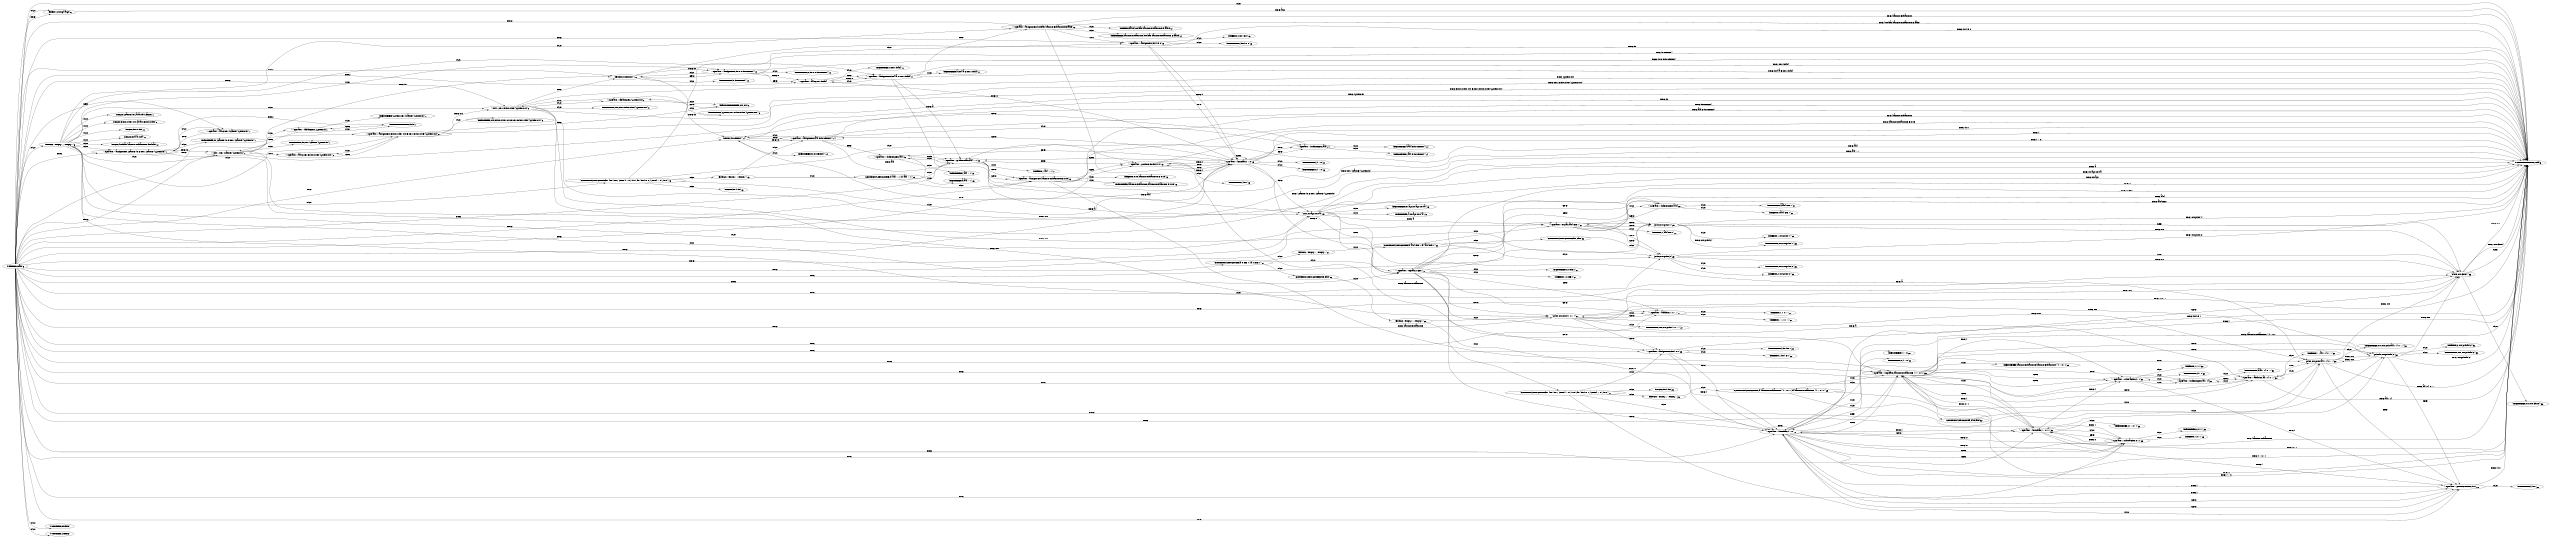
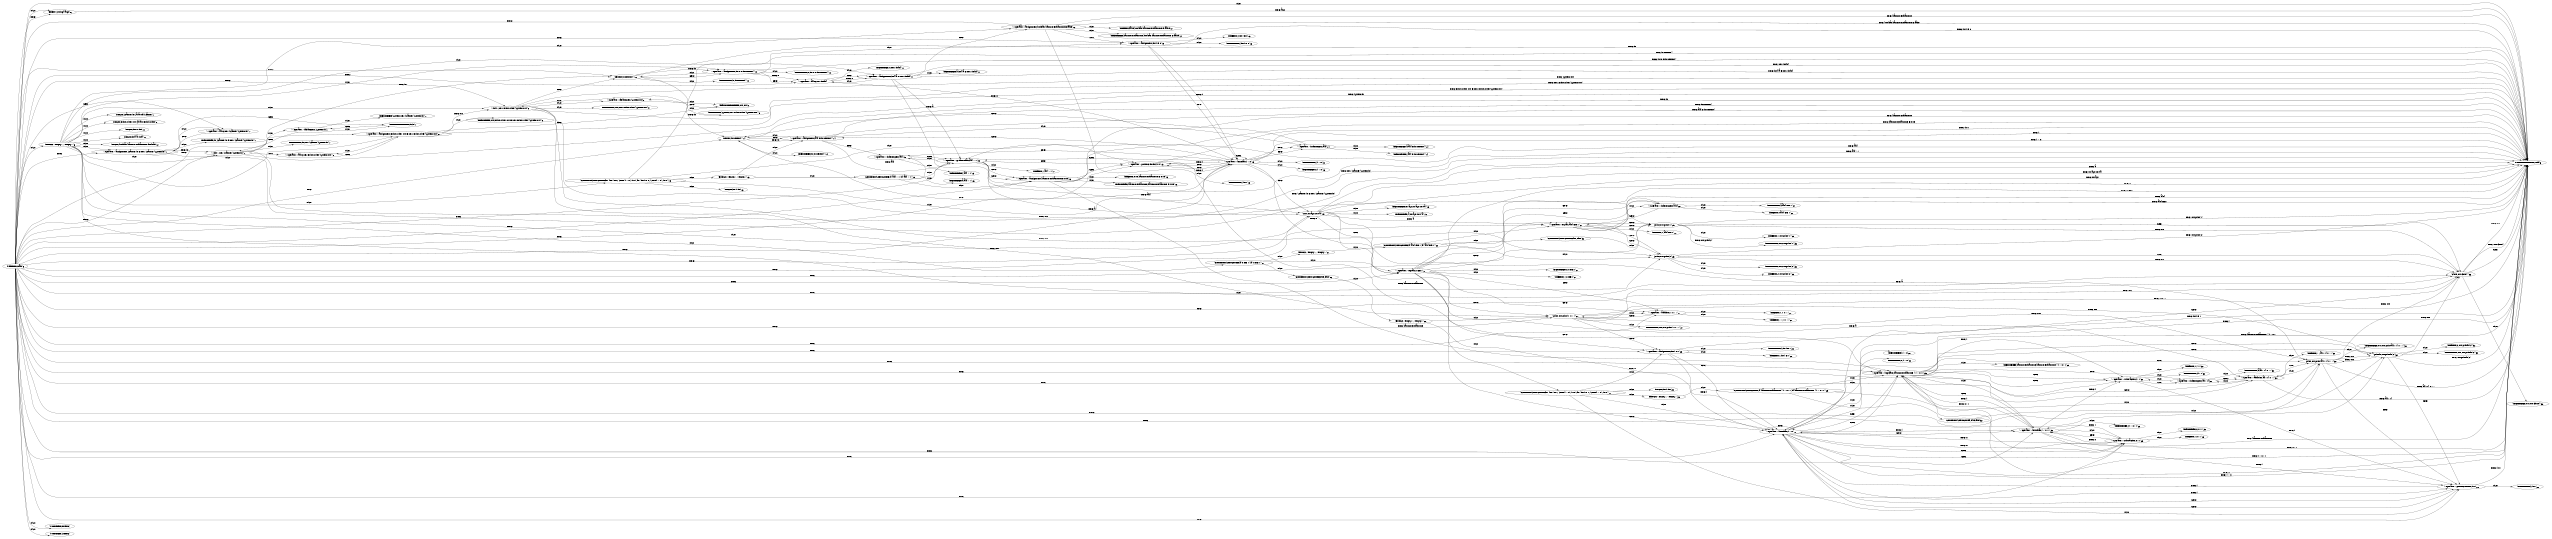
edge "(<operator>.assignment,Scanner in = new Scanner(System.in))" -> "(FIELD_IDENTIFIER,in,in)": label "DDG: " -> "CFG: "
